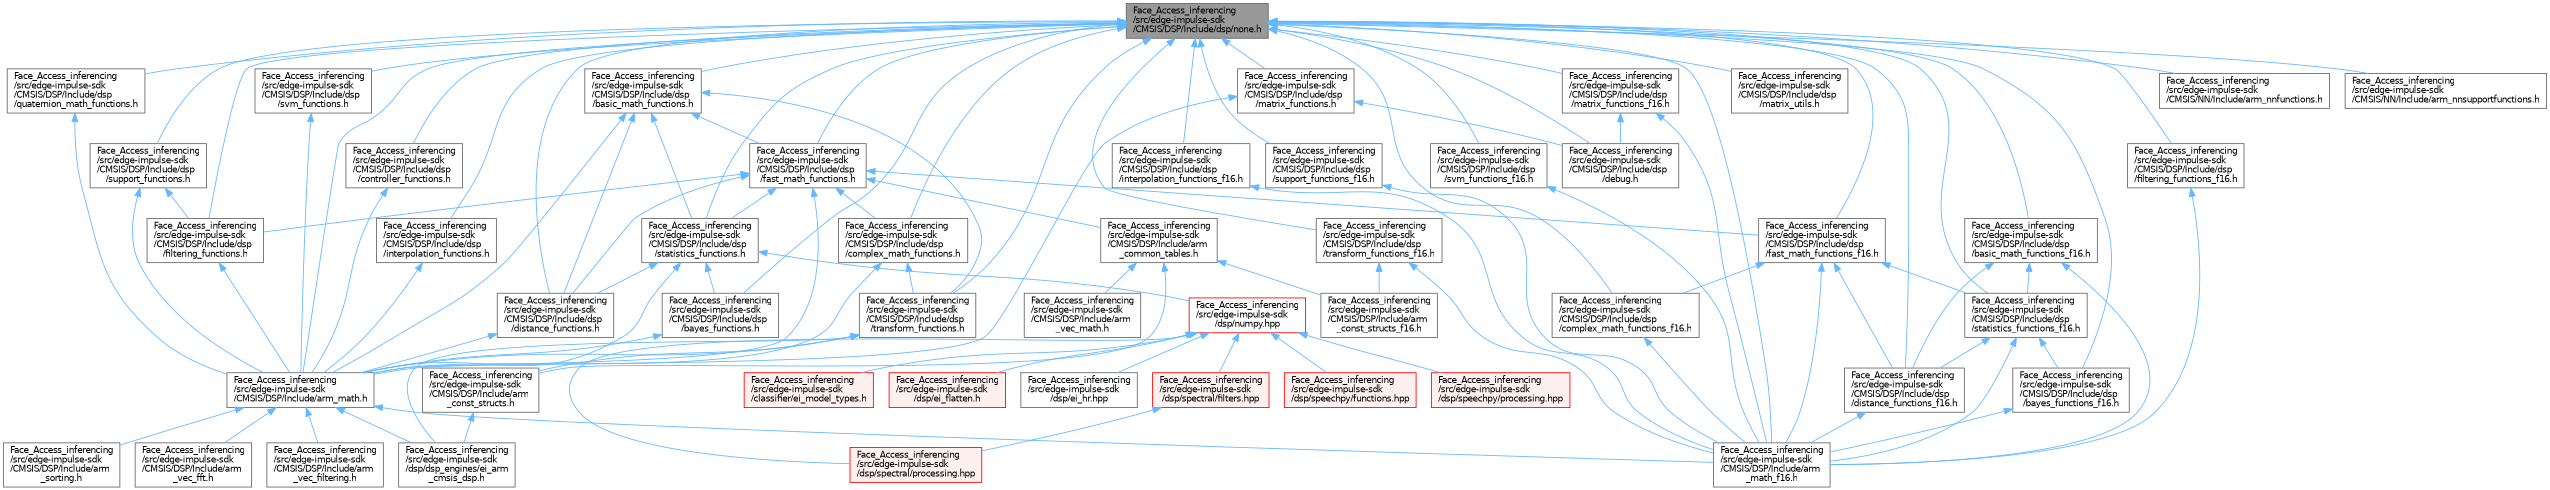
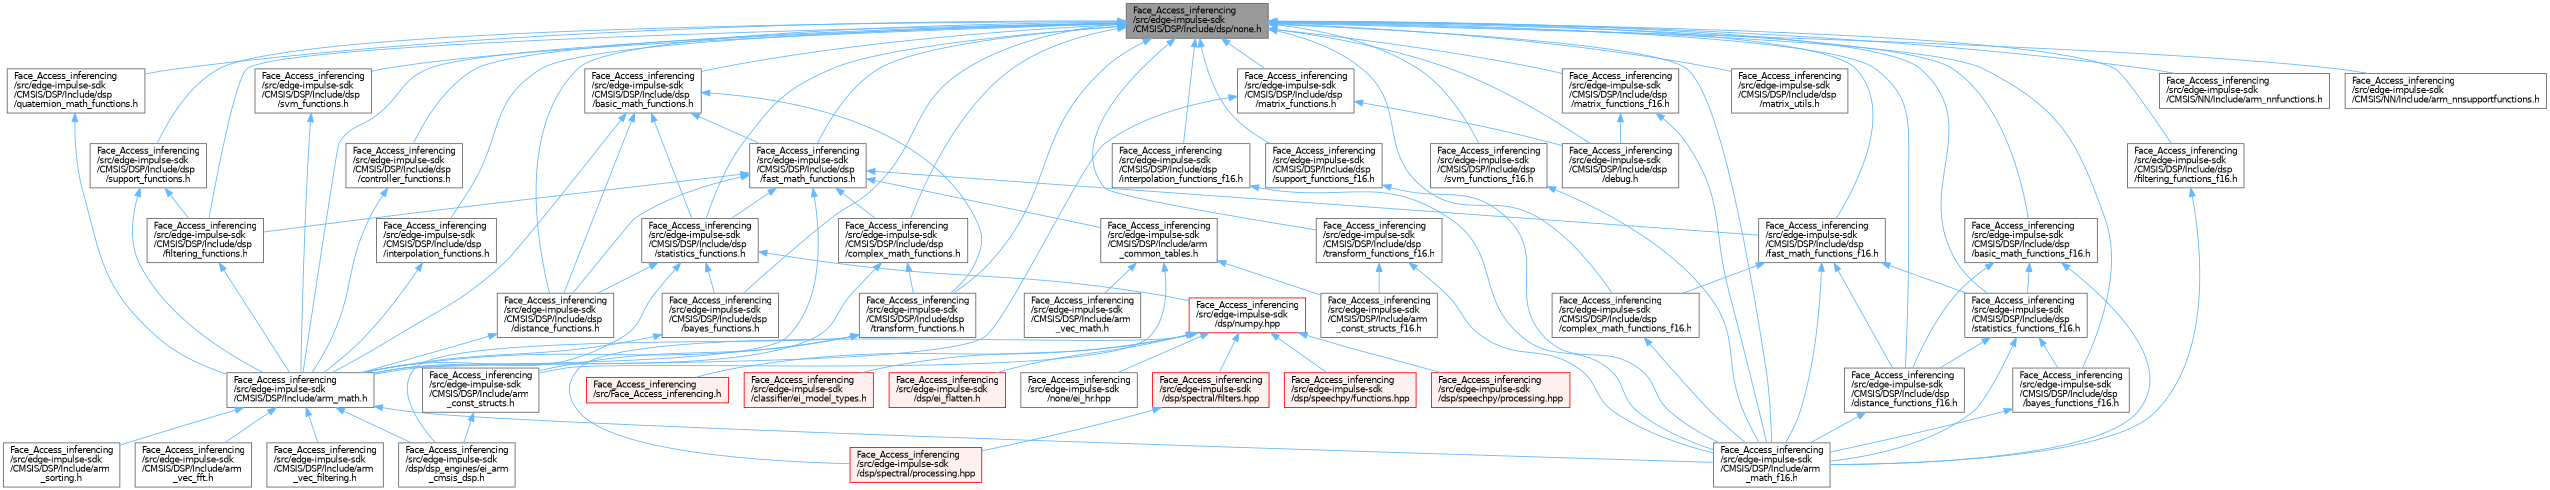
node "Face_Access_inferencing /src/Face_Access_inferencing.h": added
node "Face_Access_inferencing /src/edge-impulse-sdk /dsp/ei_hr.hpp": label "Face_Access_inferencing /src/edge-impulse-sdk /dsp/ei_hr.hpp" -> "Face_Access_inferencing /src/edge-impulse-sdk /none/ei_hr.hpp"
